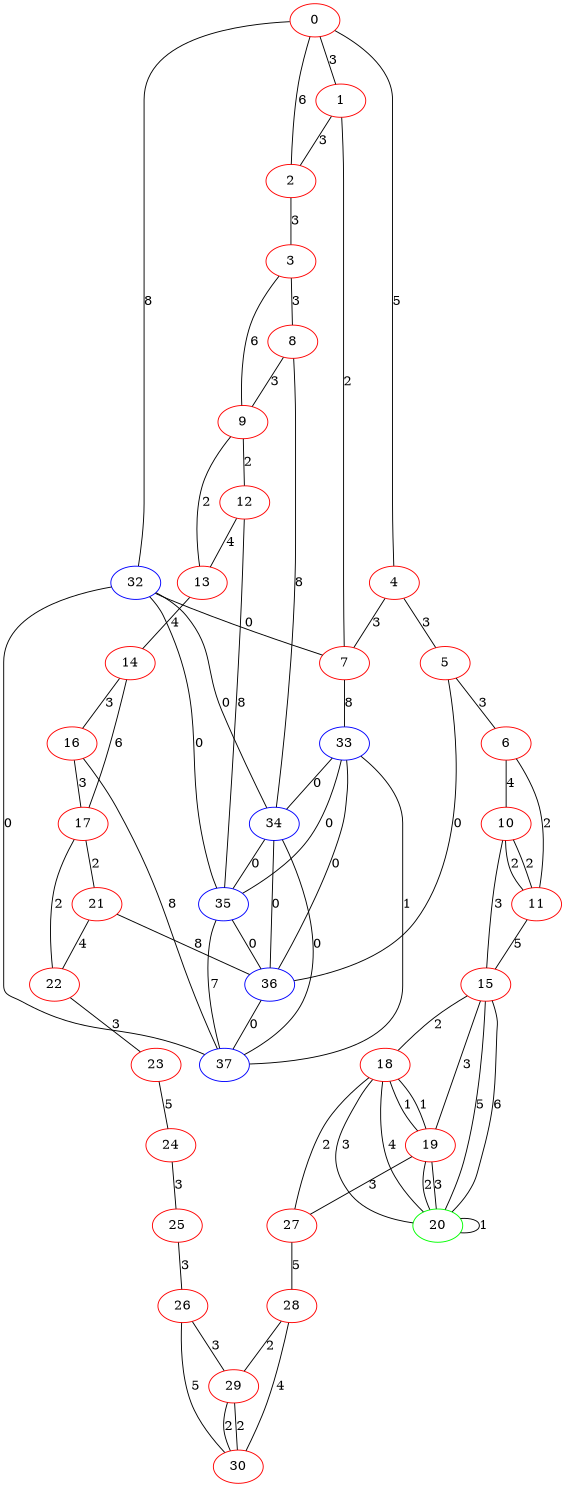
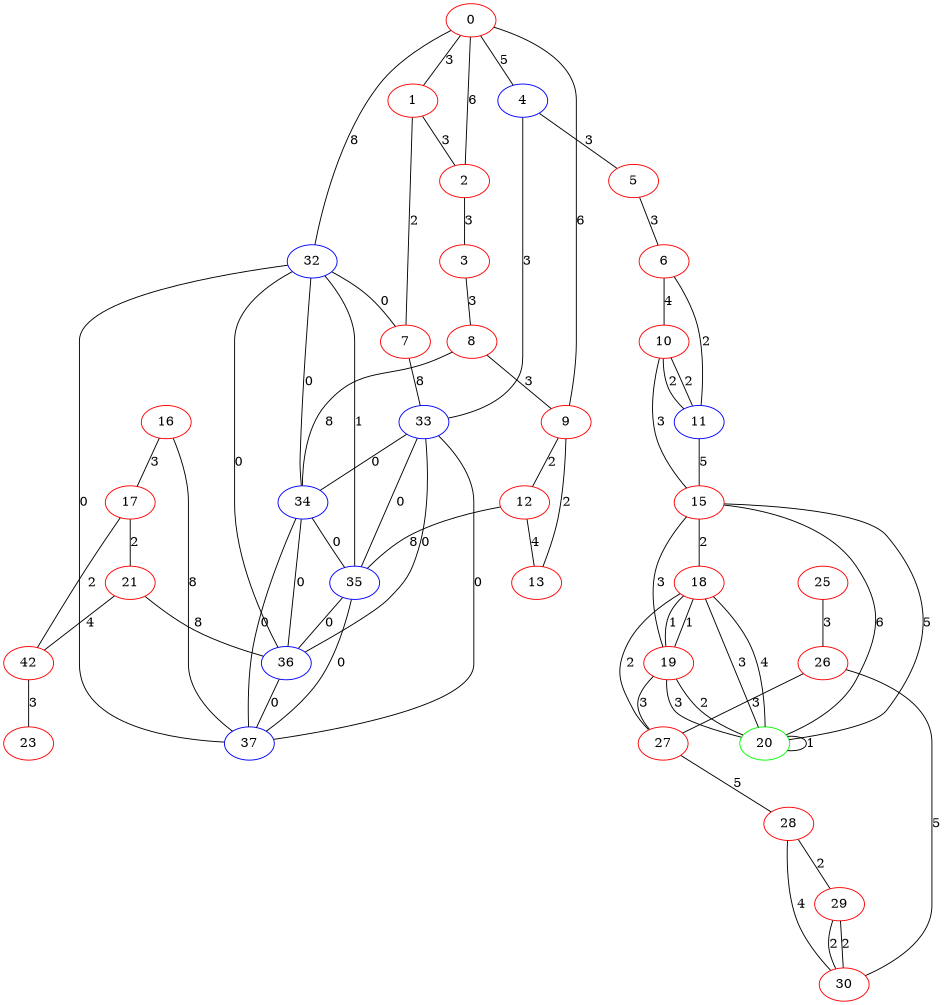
edge "3" -- "9": now "0" -- "9"
node "4": color red -> blue
edge "4" -- "7": now "4" -- "33"
node "14": removed
edge "32" -- "35": label "0" -> "1"
edge "5" -- "36": now "32" -- "36"
edge "33" -- "37": label "1" -> "0"
node "11": color red -> blue
node "22": label "22" -> "42"
edge "35" -- "37": label "7" -> "0"
node "24": removed
edge "26" -- "29": now "26" -- "27"
